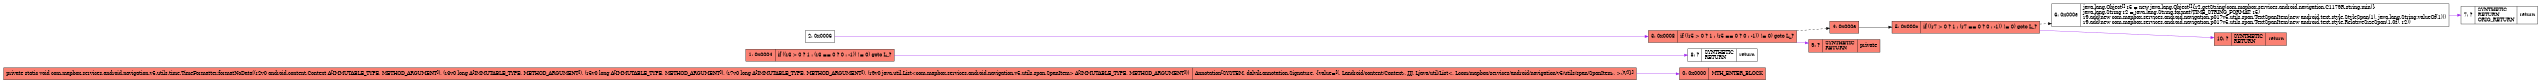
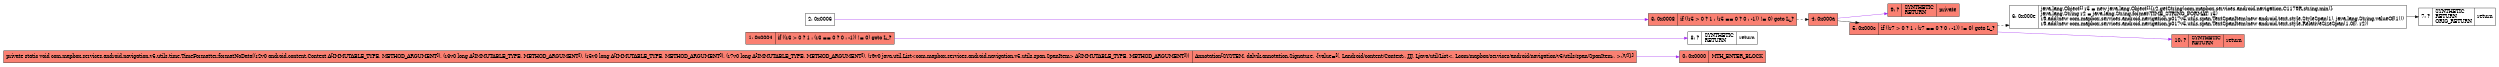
edge "6: 0x000e" -> "7: ?": color purple -> black
edge "3: 0x0008" -> "9: ?": now "4: 0x000a" -> "9: ?"
